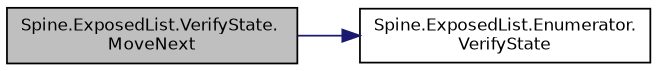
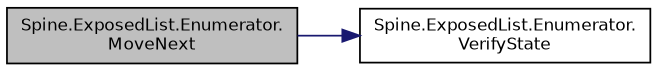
node "Spine.ExposedList.VerifyState. MoveNext": label "Spine.ExposedList.VerifyState. MoveNext" -> "Spine.ExposedList.Enumerator. MoveNext"
